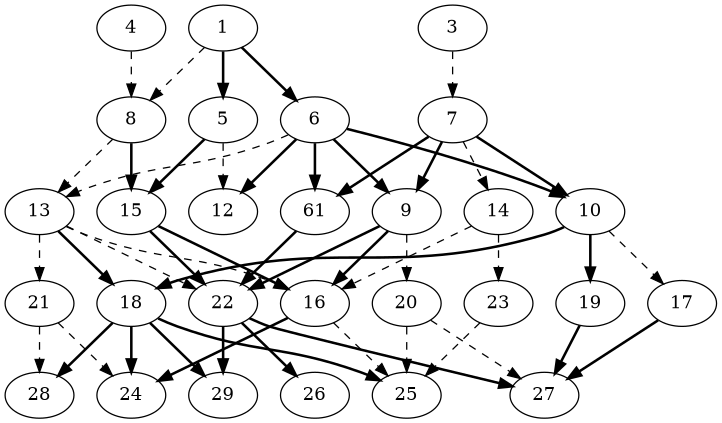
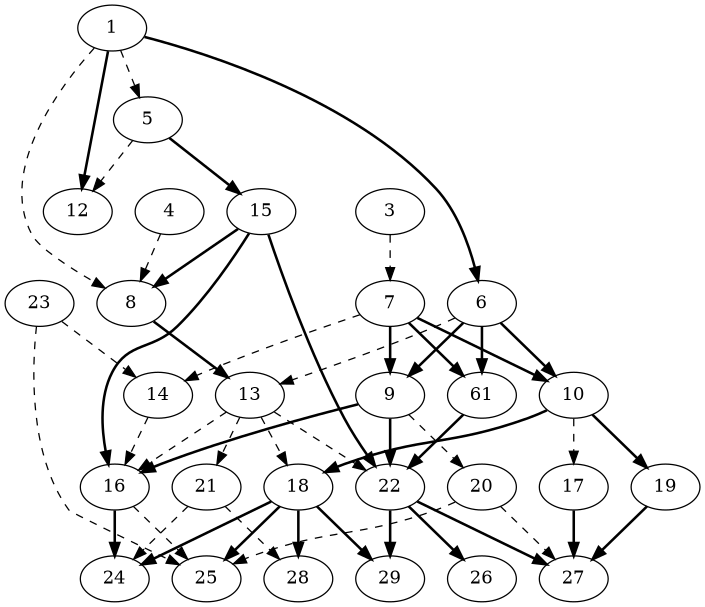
edge "1" -> "5": style bold -> dashed
edge "8" -> "15": reversed
edge "8" -> "13": style dashed -> bold
edge "6" -> "12": now "1" -> "12"
edge "13" -> "18": style bold -> dashed
edge "14" -> "23": reversed
